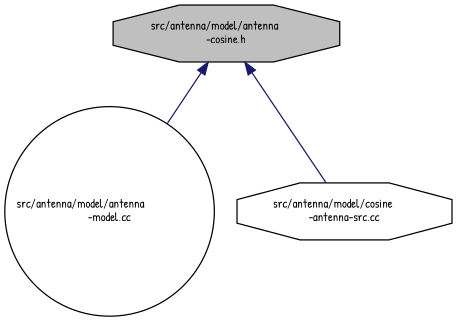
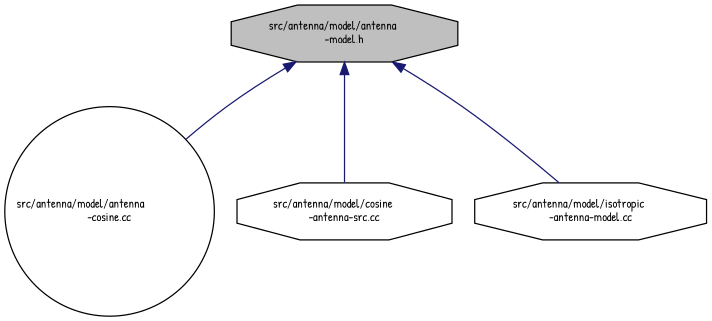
node "src/antenna/model/antenna -cosine.h": label "src/antenna/model/antenna -cosine.h" -> "src/antenna/model/antenna -model.h"
node "src/antenna/model/antenna -model.cc": label "src/antenna/model/antenna -model.cc" -> "src/antenna/model/antenna -cosine.cc"
node "src/antenna/model/isotropic -antenna-model.cc": added
